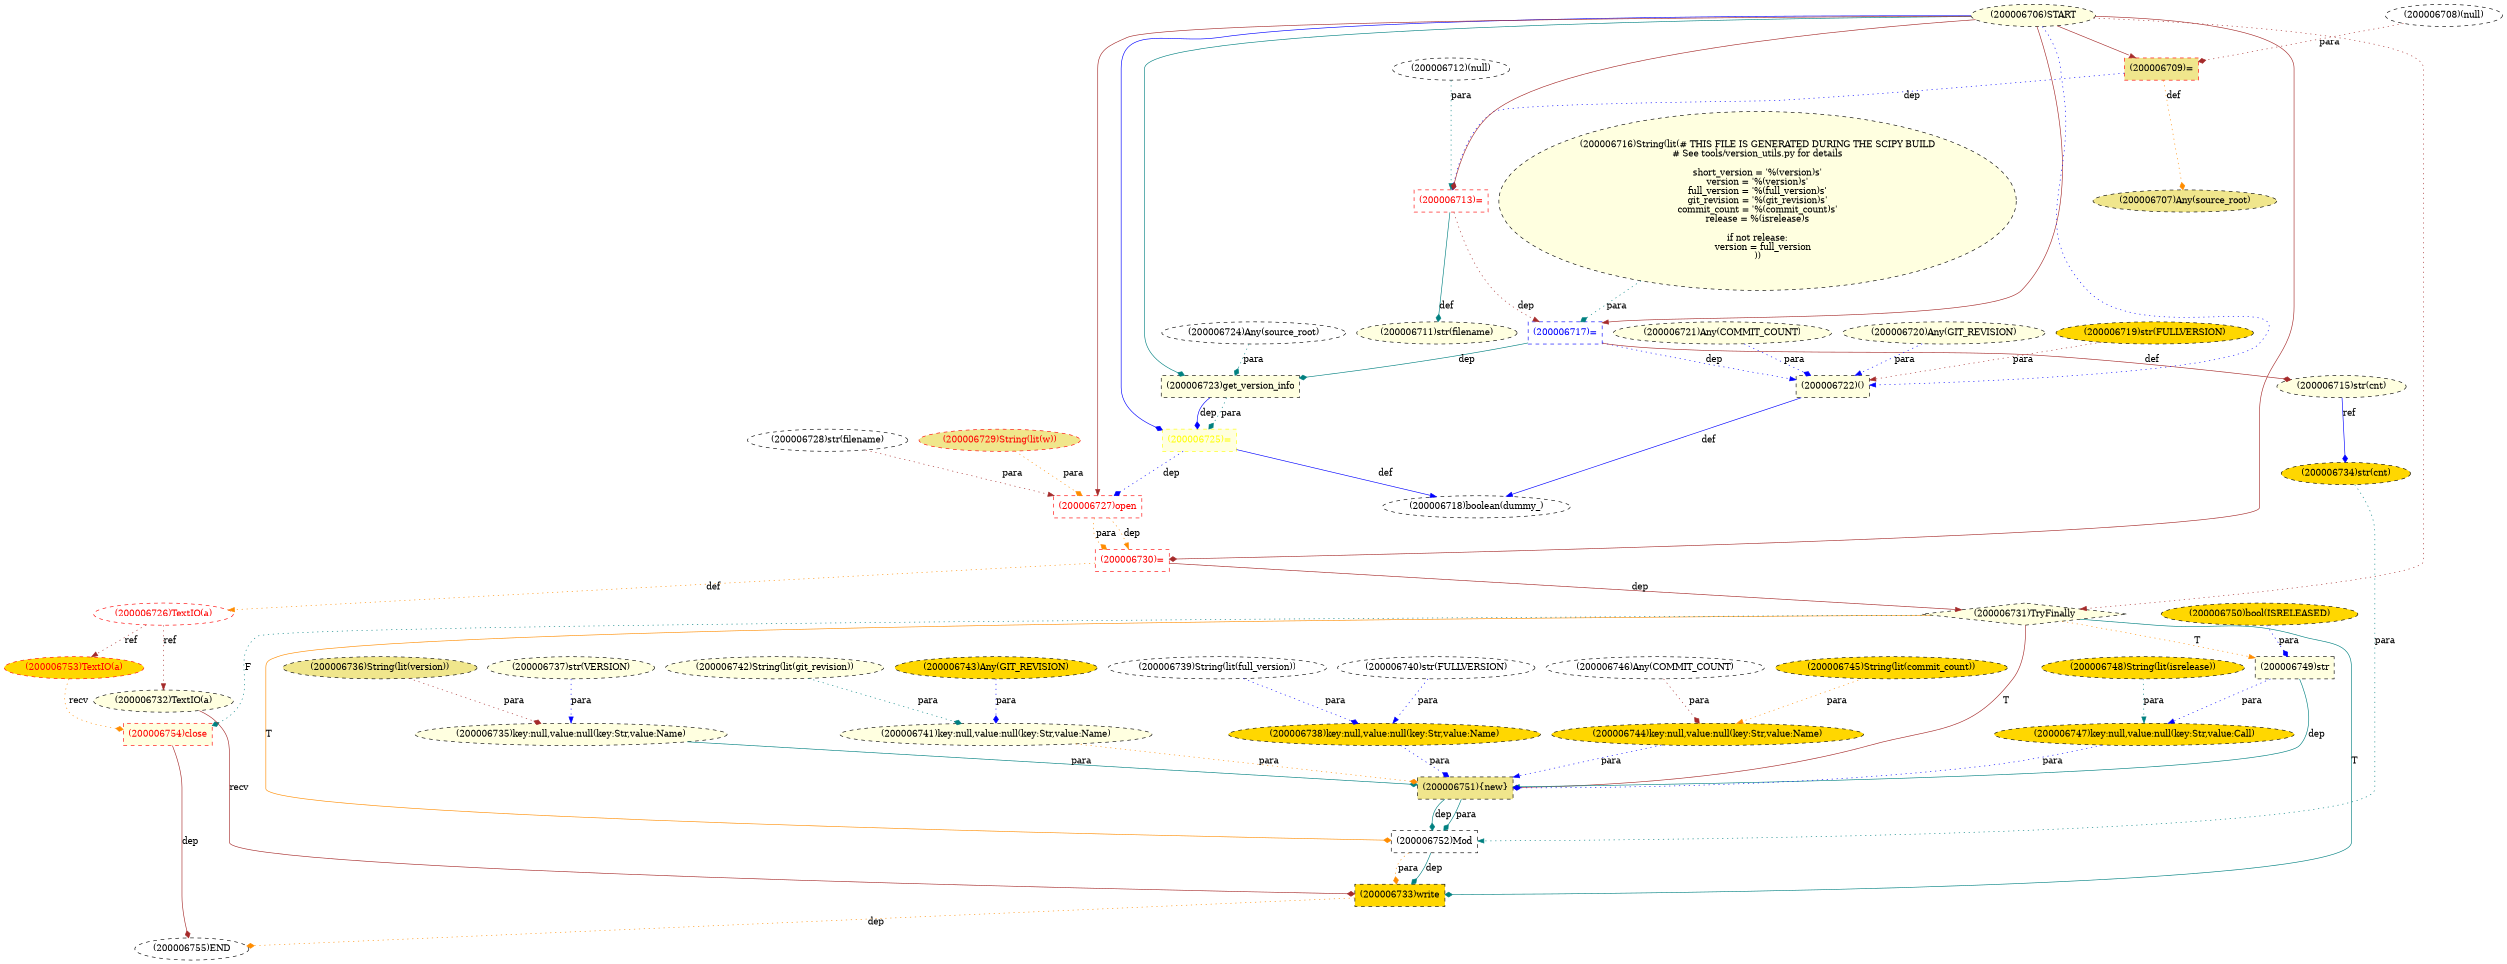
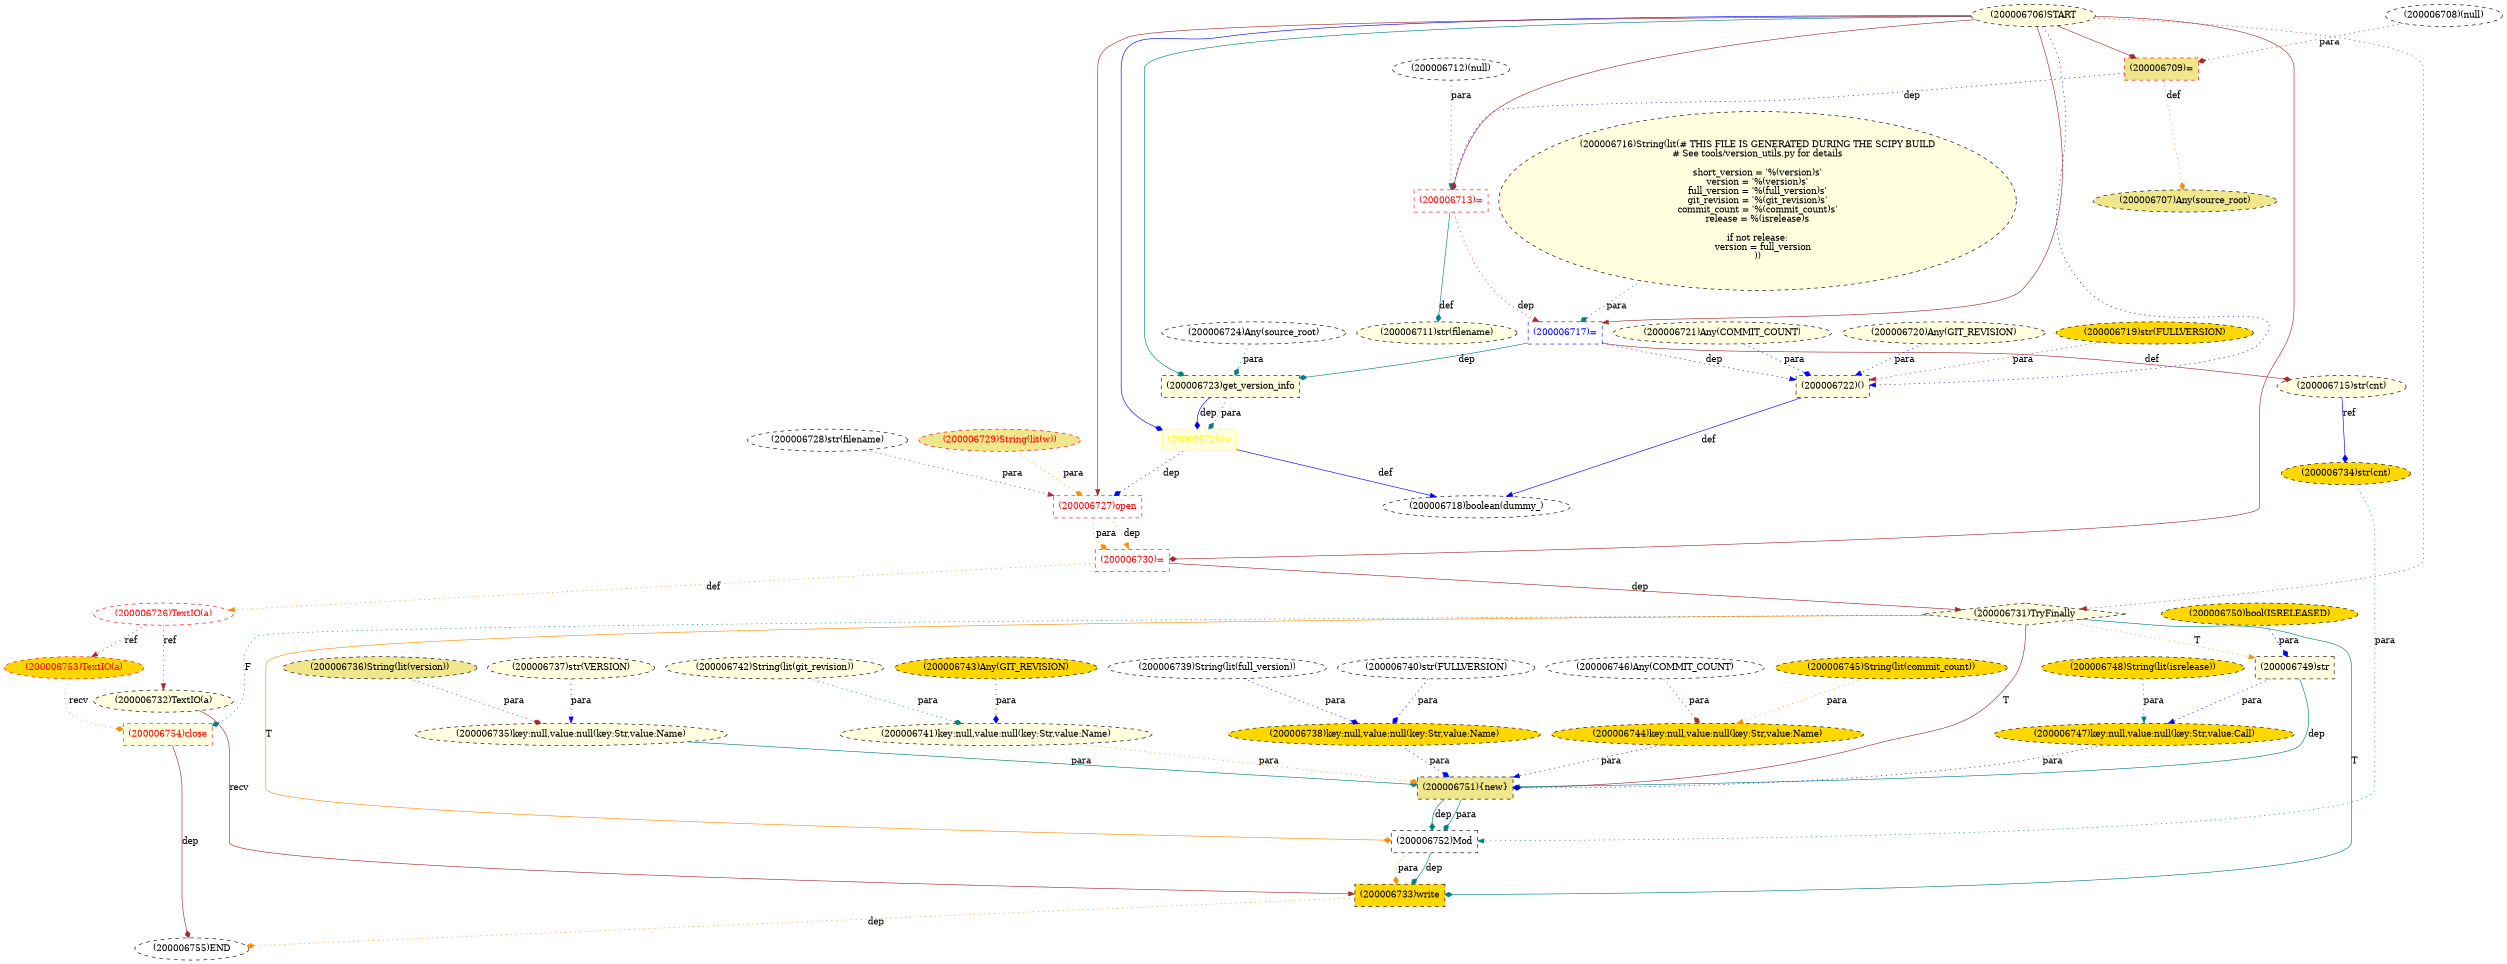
edge "(200006706)START" -> "(200006709)=": arrowhead normal -> diamond
edge "(200006740)str(FULLVERSION)" -> "(200006738)key:null,value:null(key:Str,value:Name)": arrowhead normal -> diamond
edge "(200006732)TextIO(a)" -> "(200006733)write": arrowhead diamond -> normal
